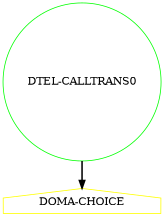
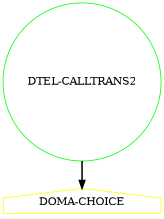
node "DTEL-CALLTRANS0": label "DTEL-CALLTRANS0" -> "DTEL-CALLTRANS2"
